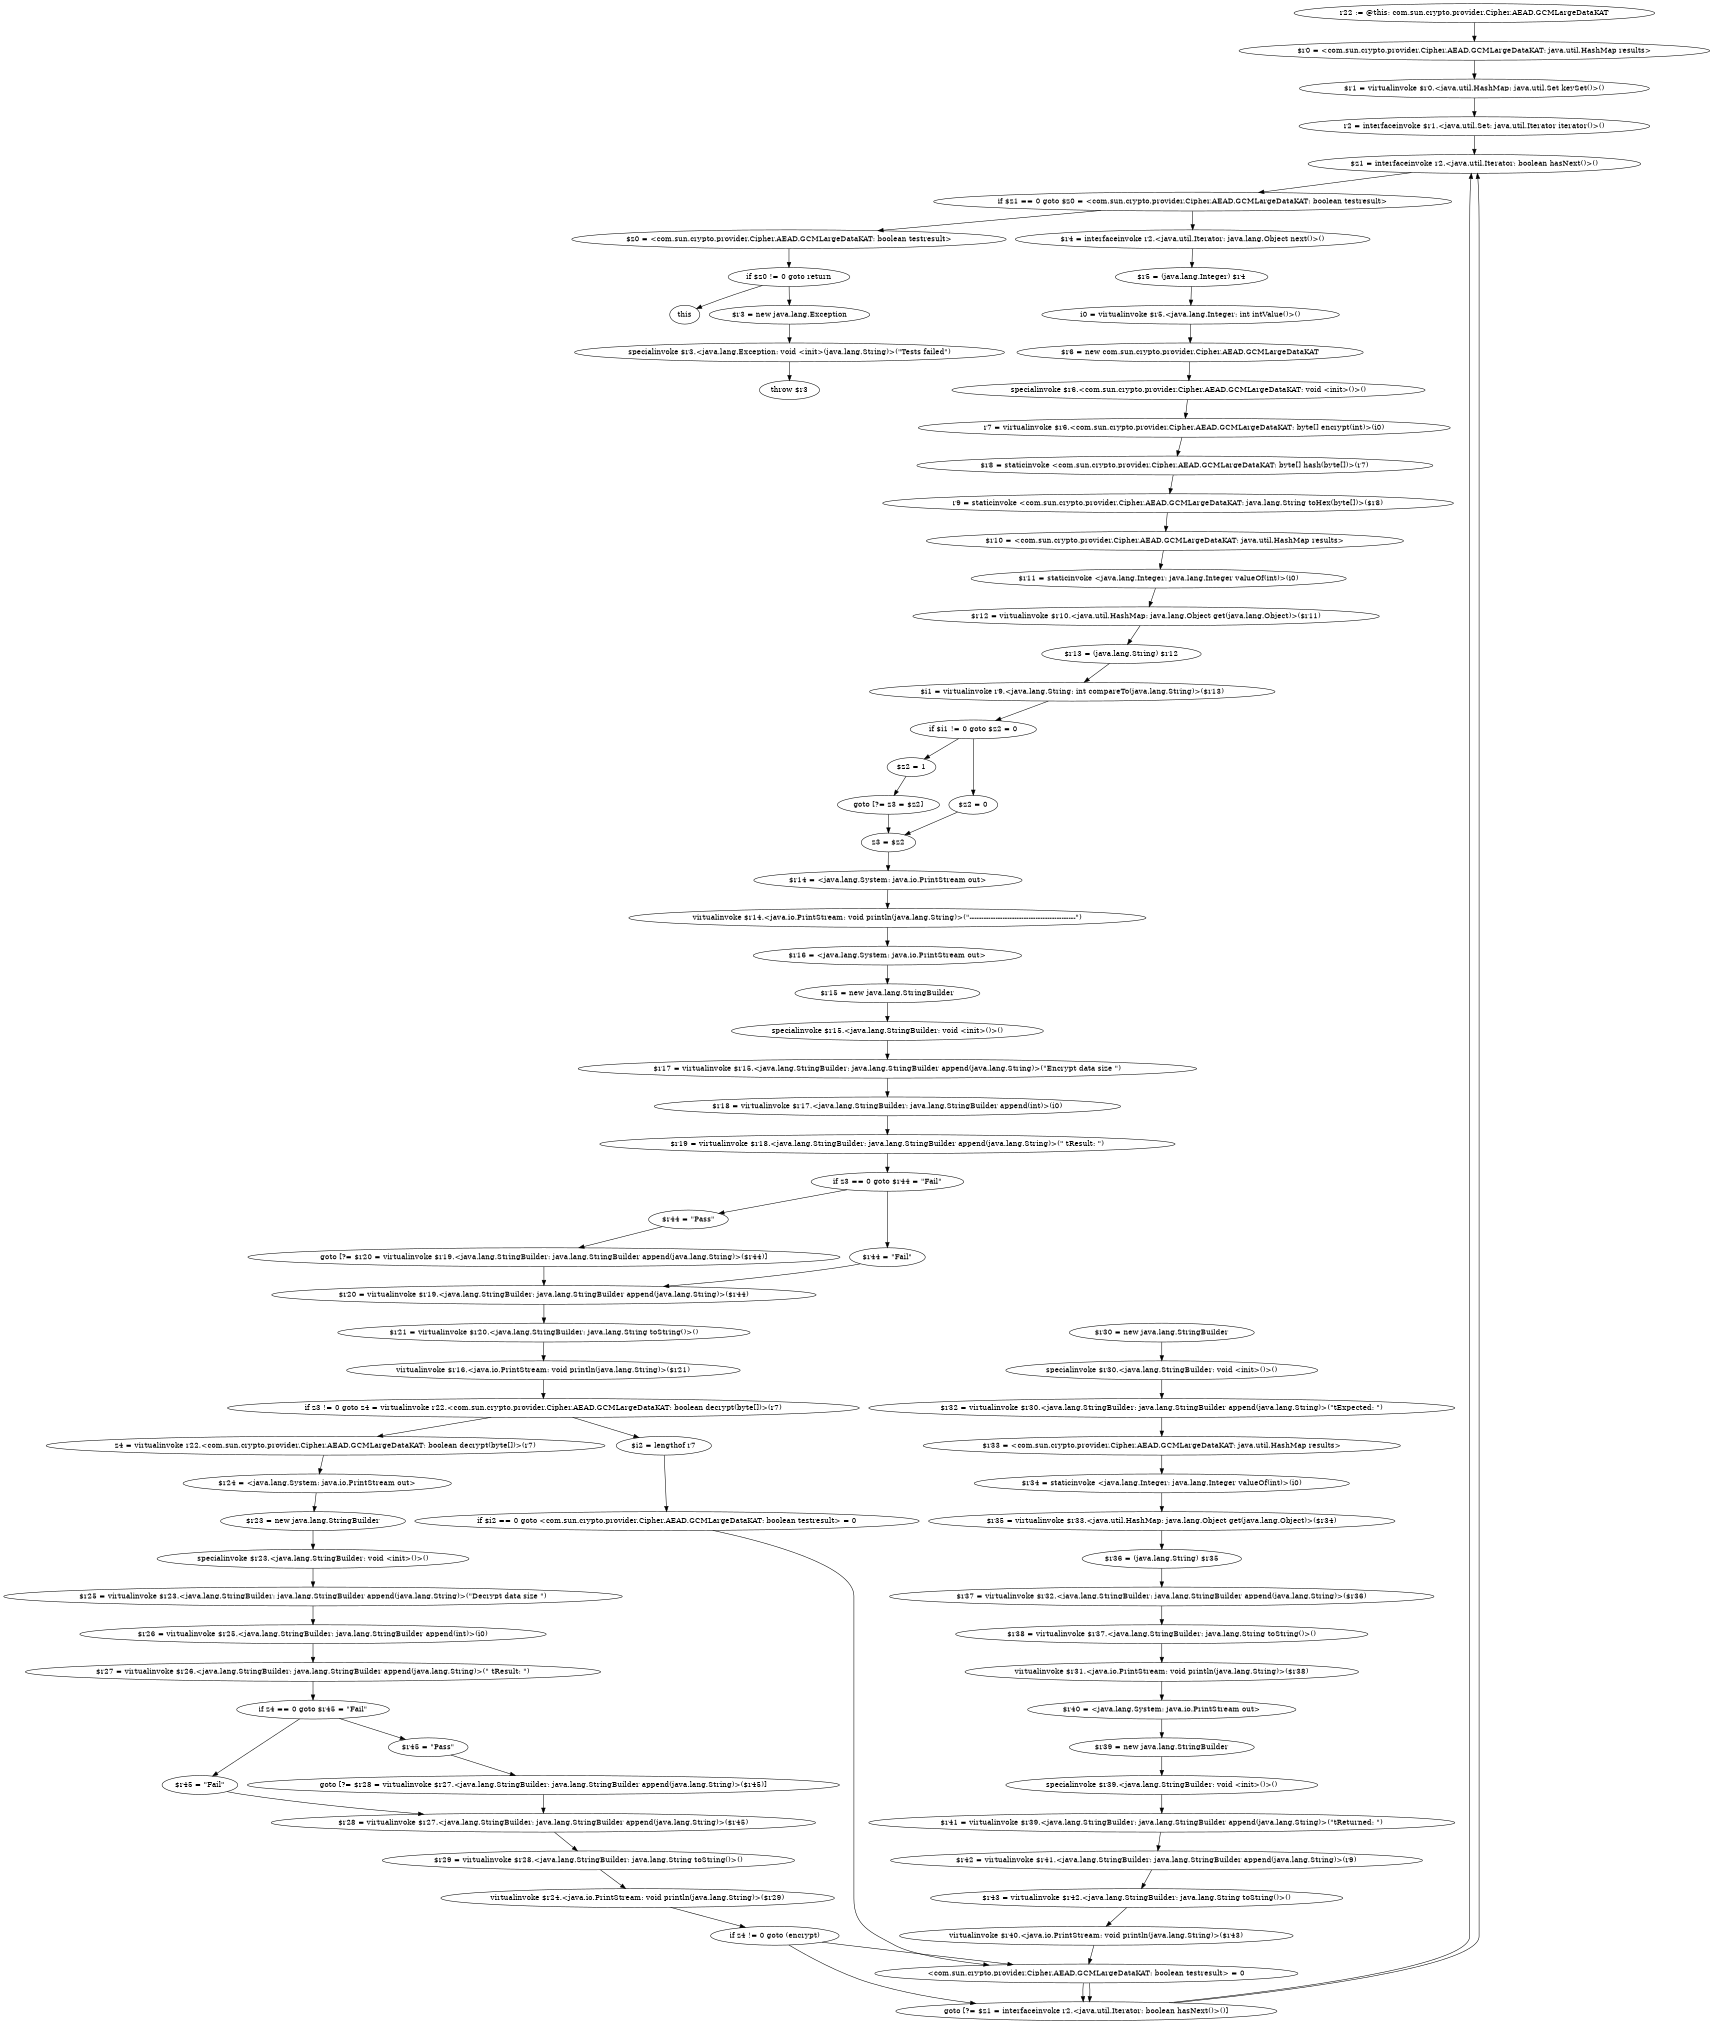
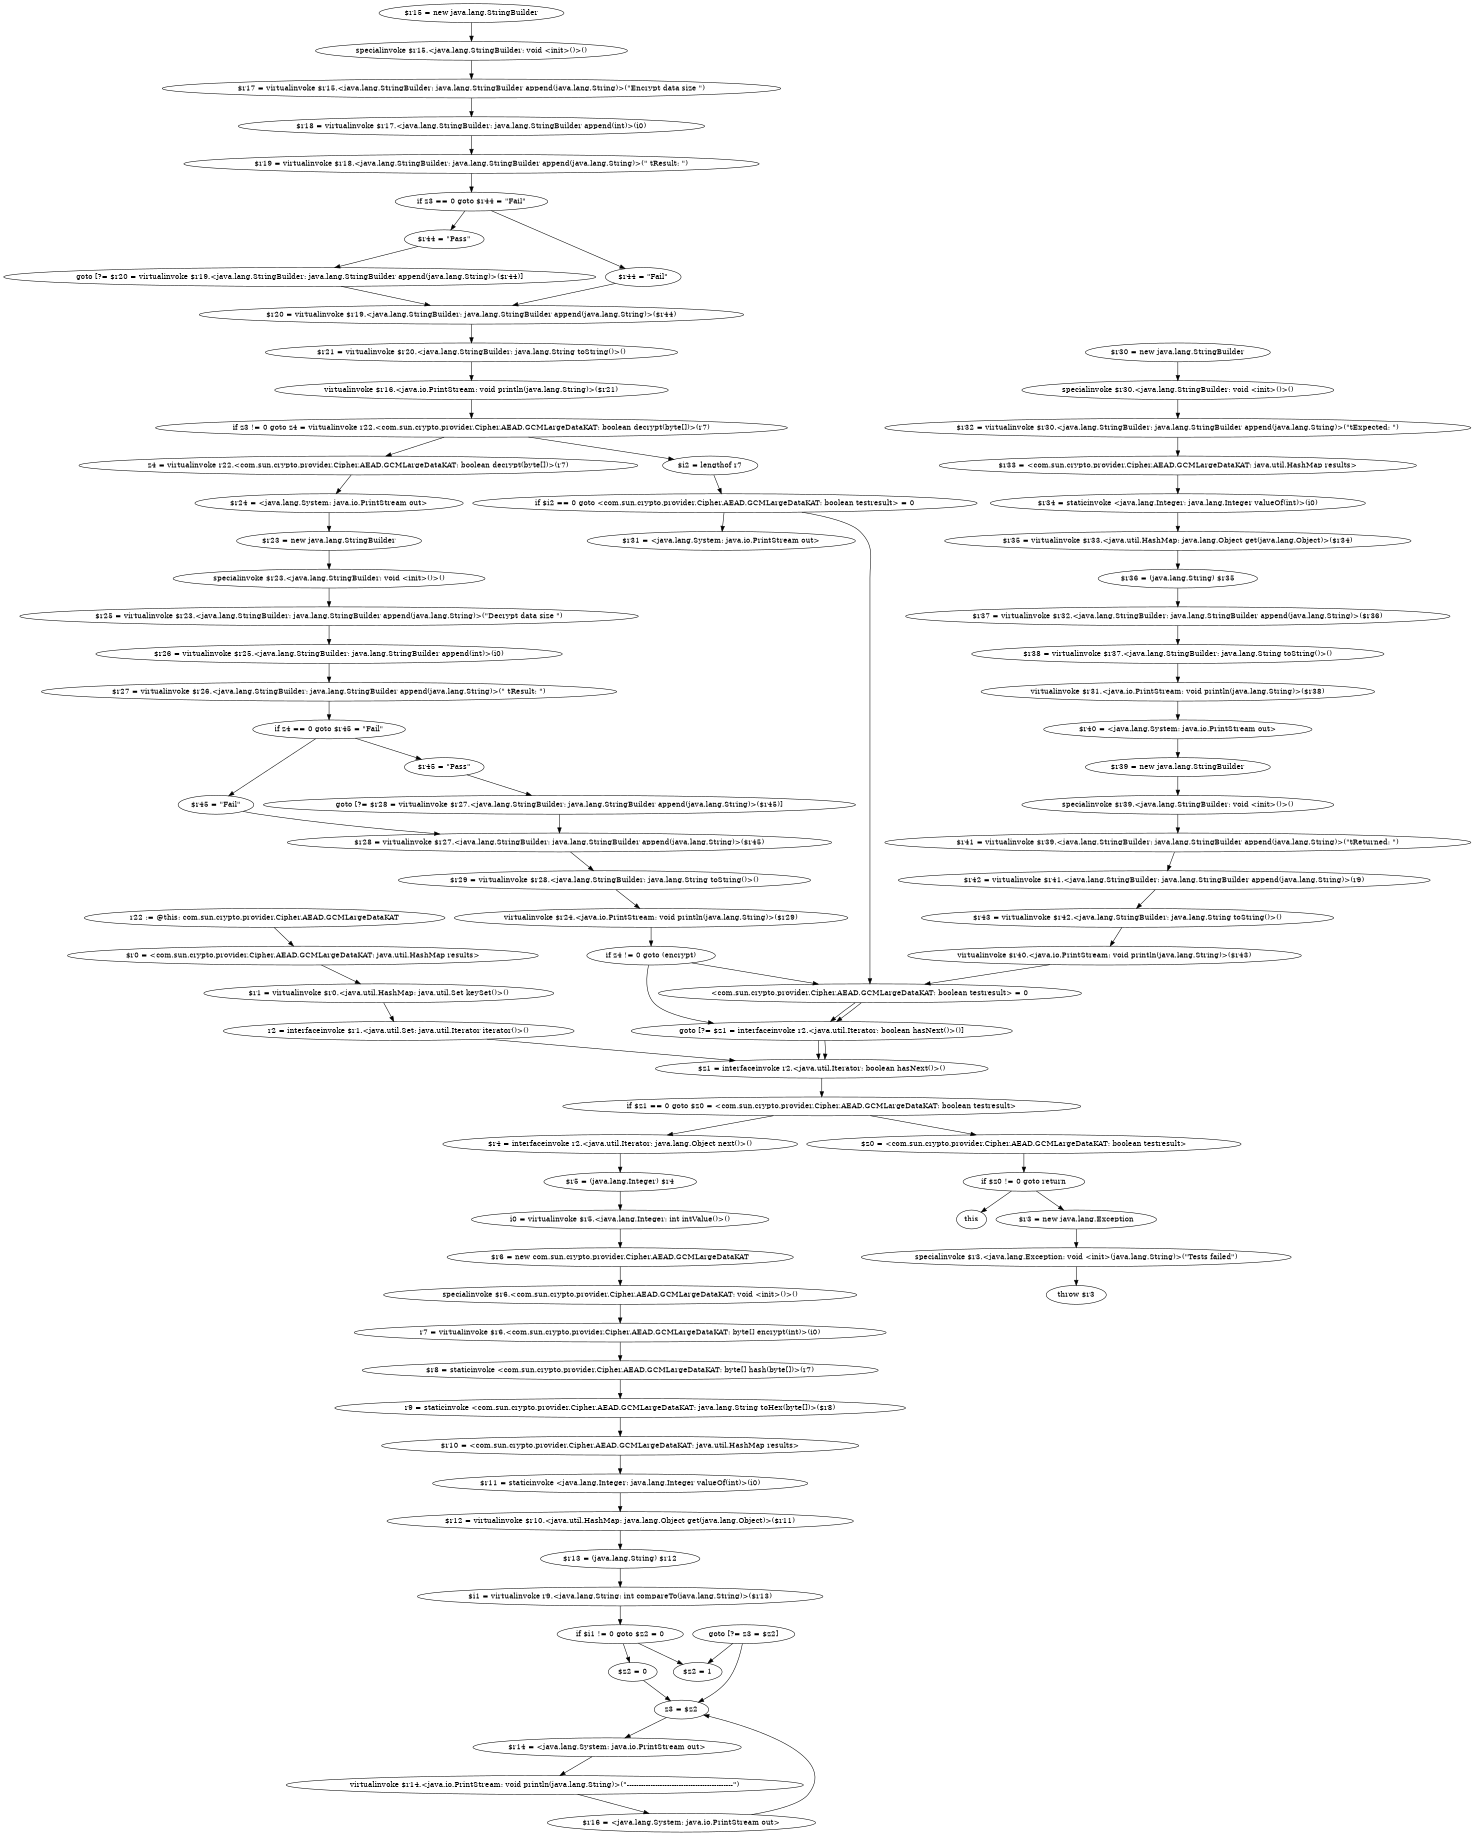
node "$r31 = <java.lang.System: java.io.PrintStream out>": added
edge "$z2 = 1" -> "goto [?= z3 = $z2]": reversed
edge "$r16 = <java.lang.System: java.io.PrintStream out>" -> "$r15 = new java.lang.StringBuilder": now "$r16 = <java.lang.System: java.io.PrintStream out>" -> "z3 = $z2"
